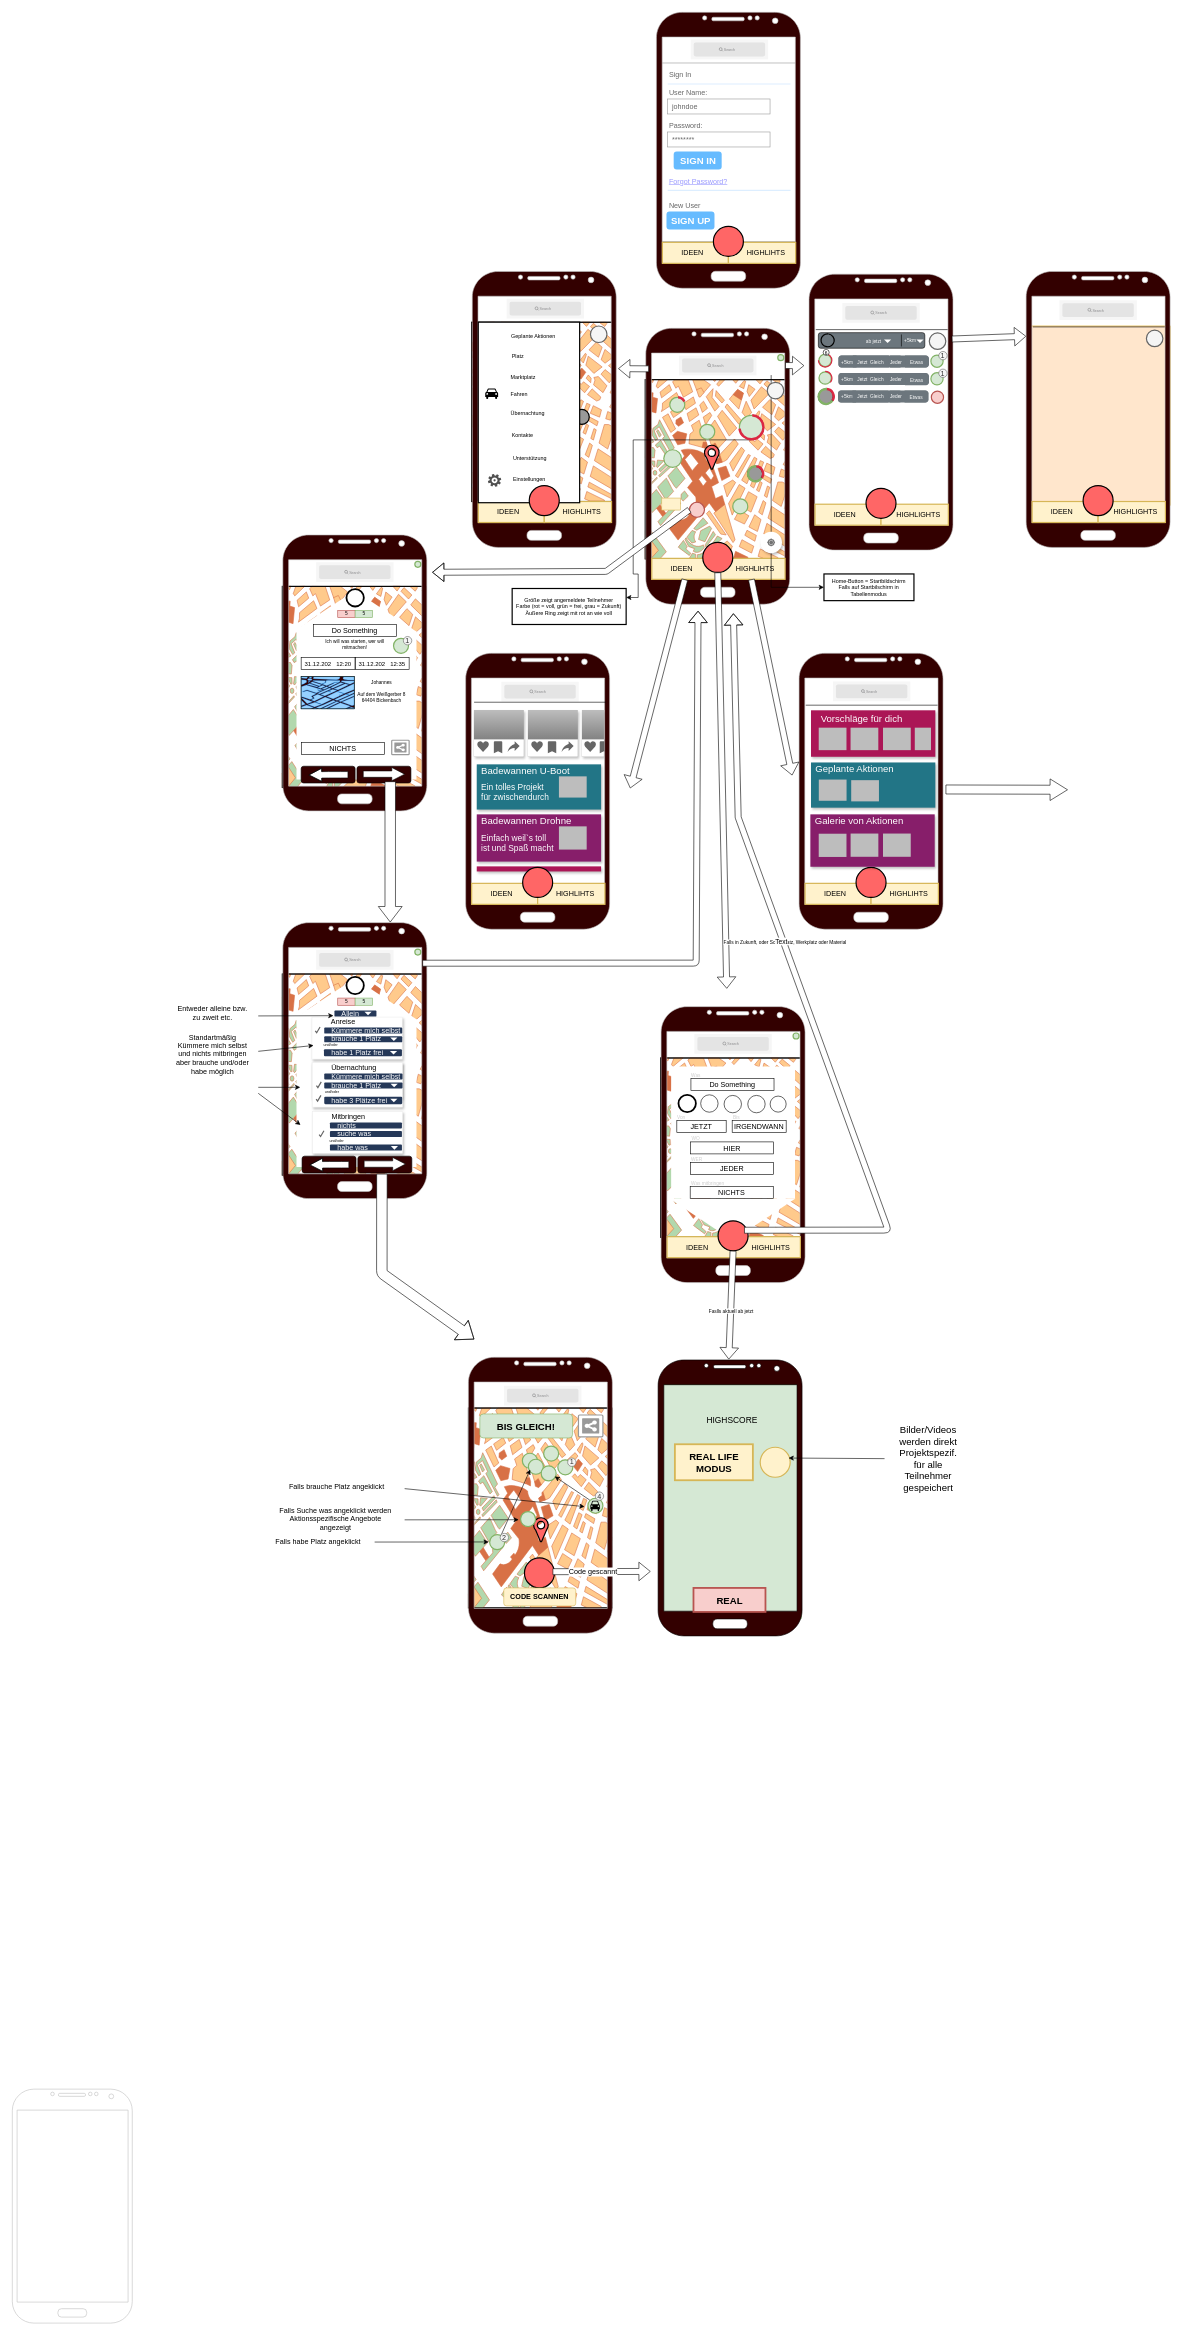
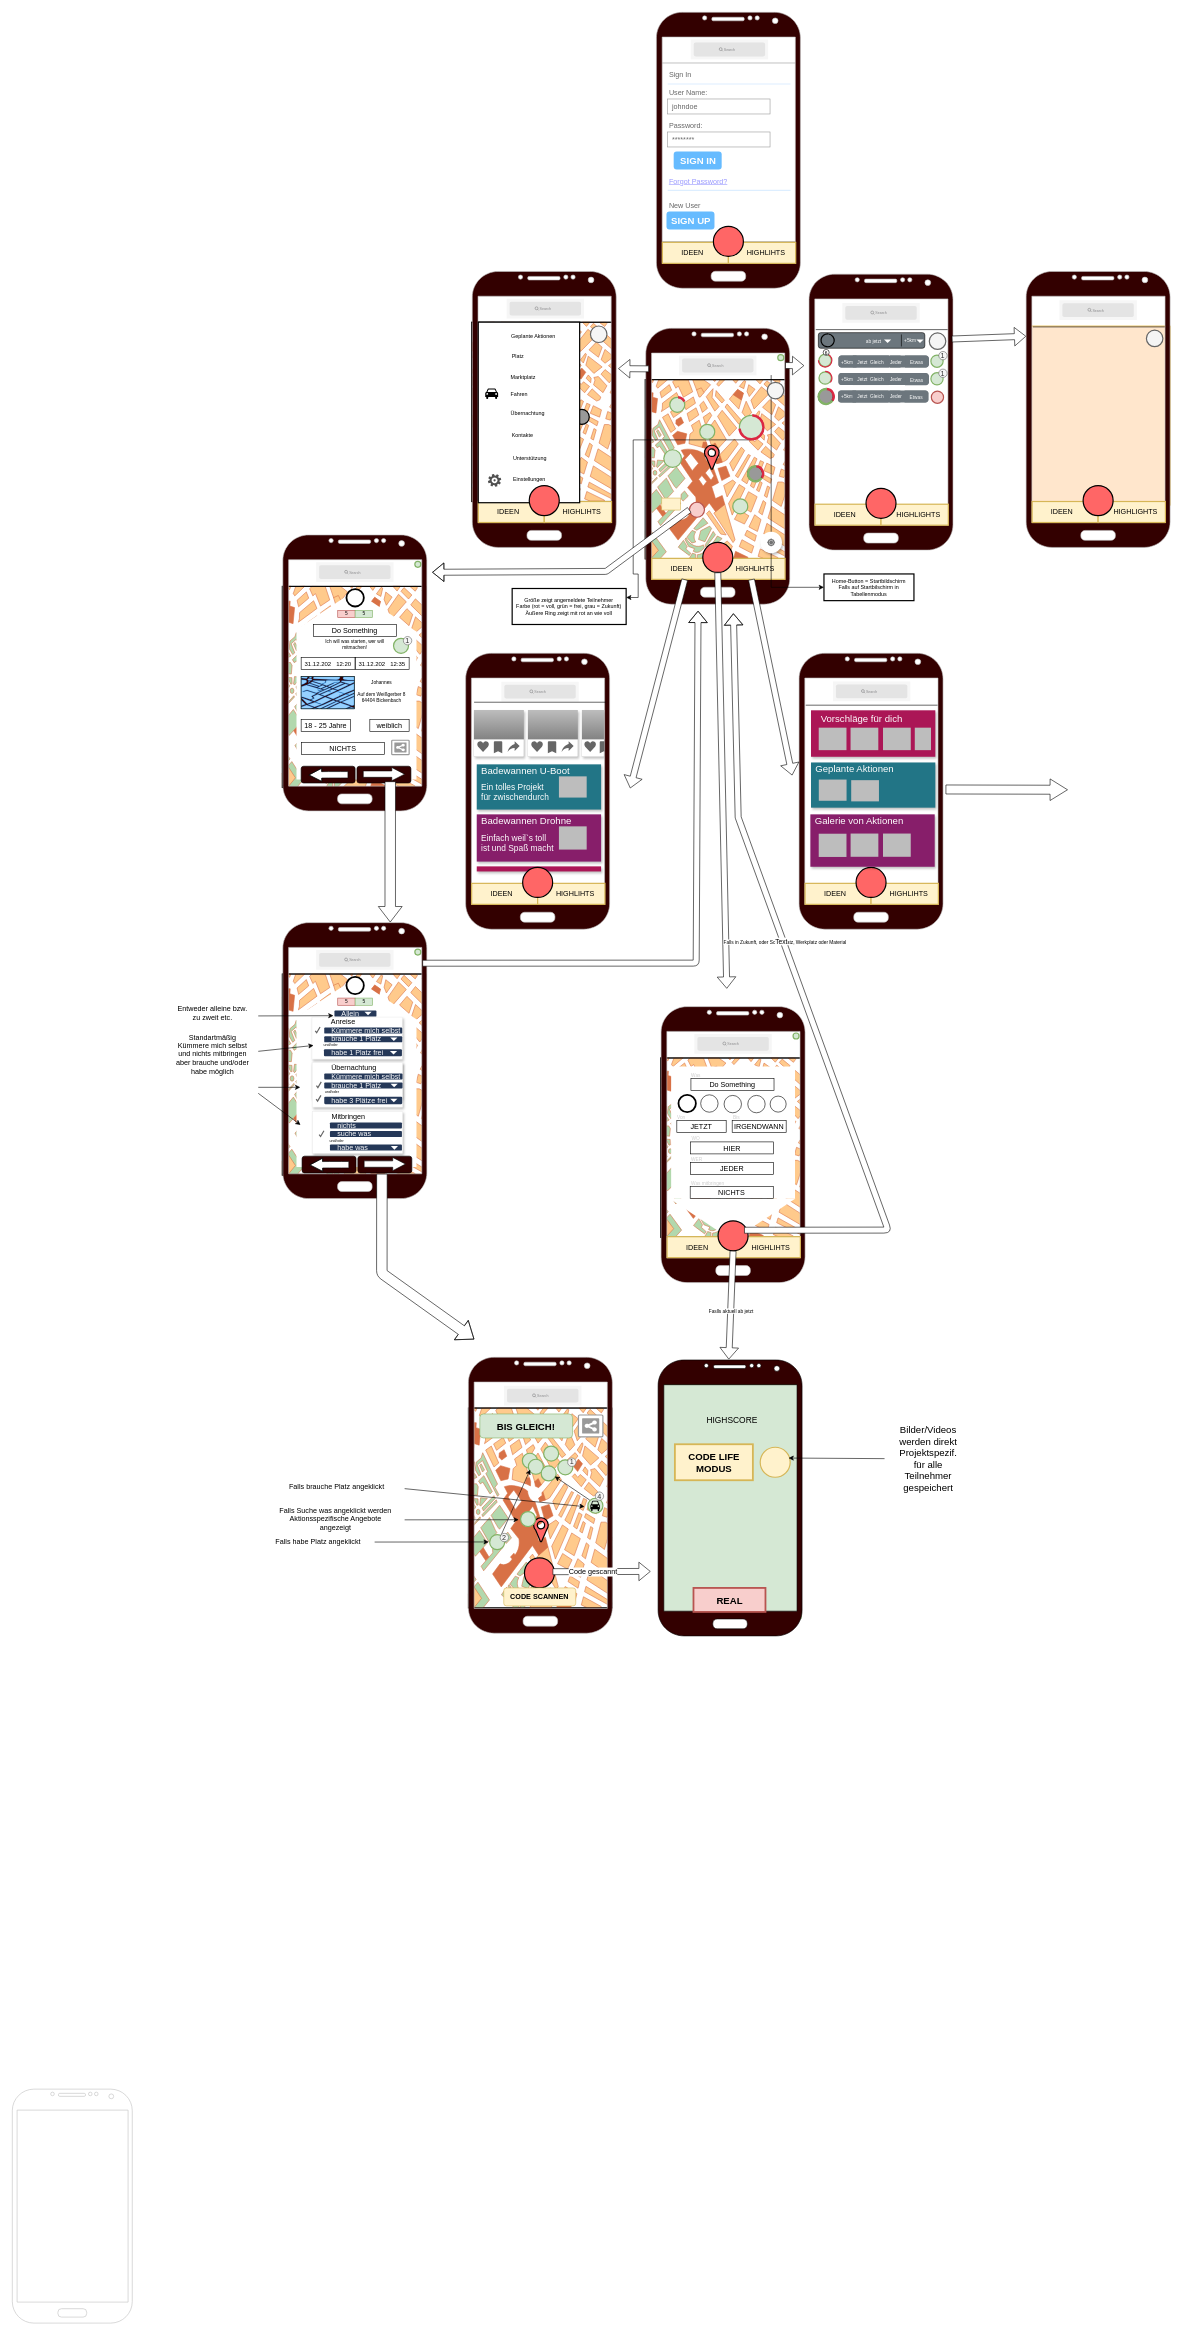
node "18 - 25 Jahre": added
node "weiblich": added
node "REAL LIFE MODUS": label "REAL LIFE MODUS" -> "CODE LIFE MODUS"
